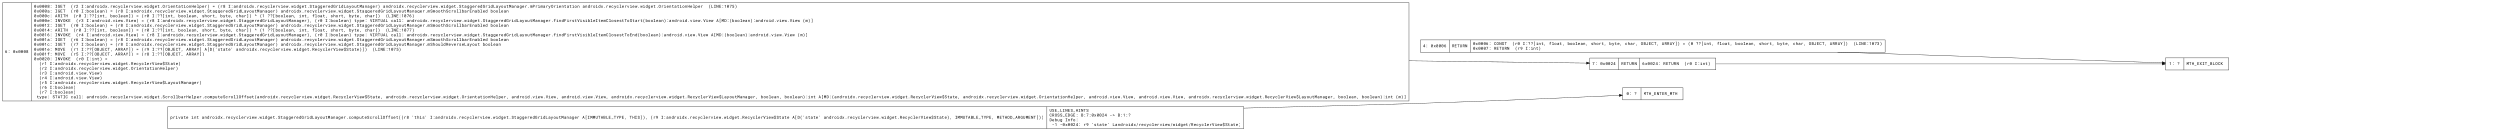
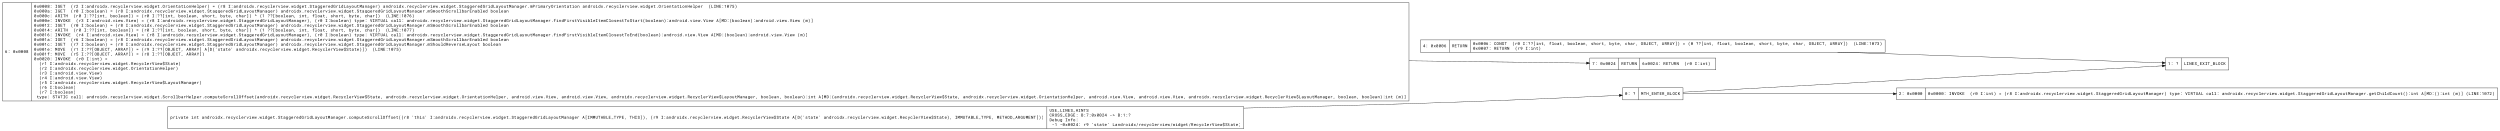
edge "7: 0x0024" -> "1: ?": now "0: ?" -> "1: ?"
node "1: ?": text "MTH_EXIT_BLOCK" -> "LINES_EXIT_BLOCK"
node "0: ?": text "MTH_ENTER_MTH" -> "MTH_ENTER_BLOCK"
node "2: 0x0000": added
